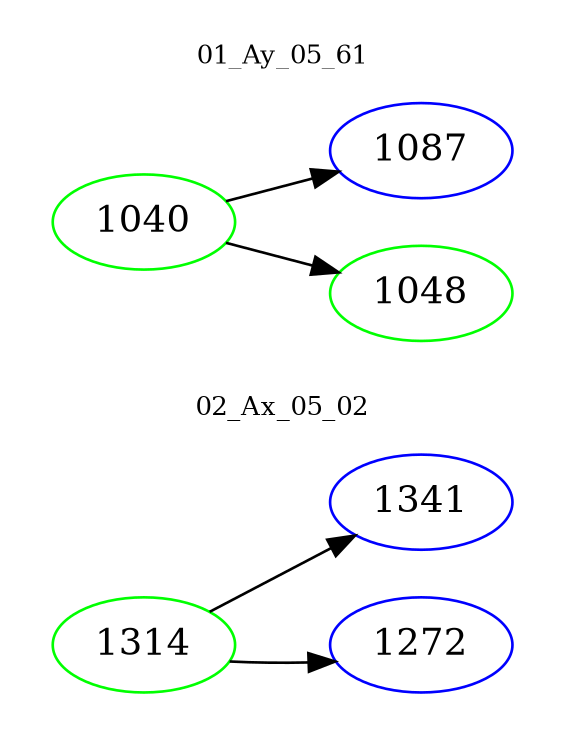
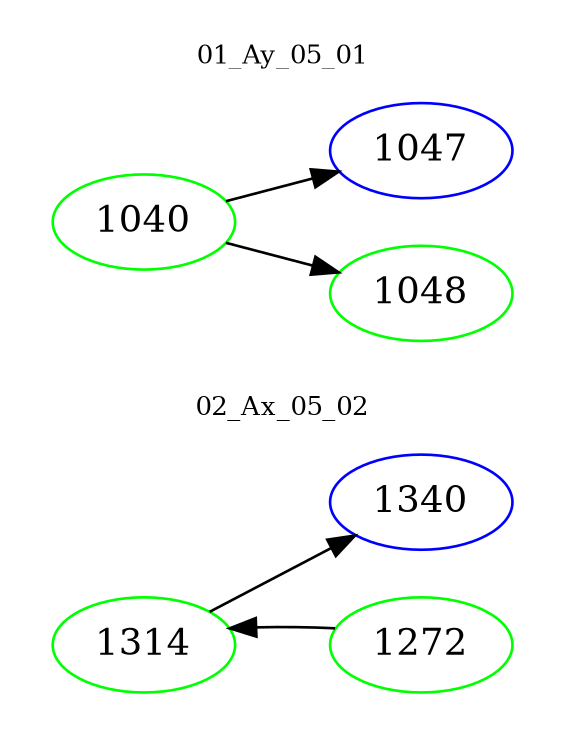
cluster "01_Ay_05_61": label "01_Ay_05_61" -> "01_Ay_05_01"
node "1087": label "1087" -> "1047"
node "1341": label "1341" -> "1340"
node "1272": color blue -> green
edge "1314" -> "1272": reversed
